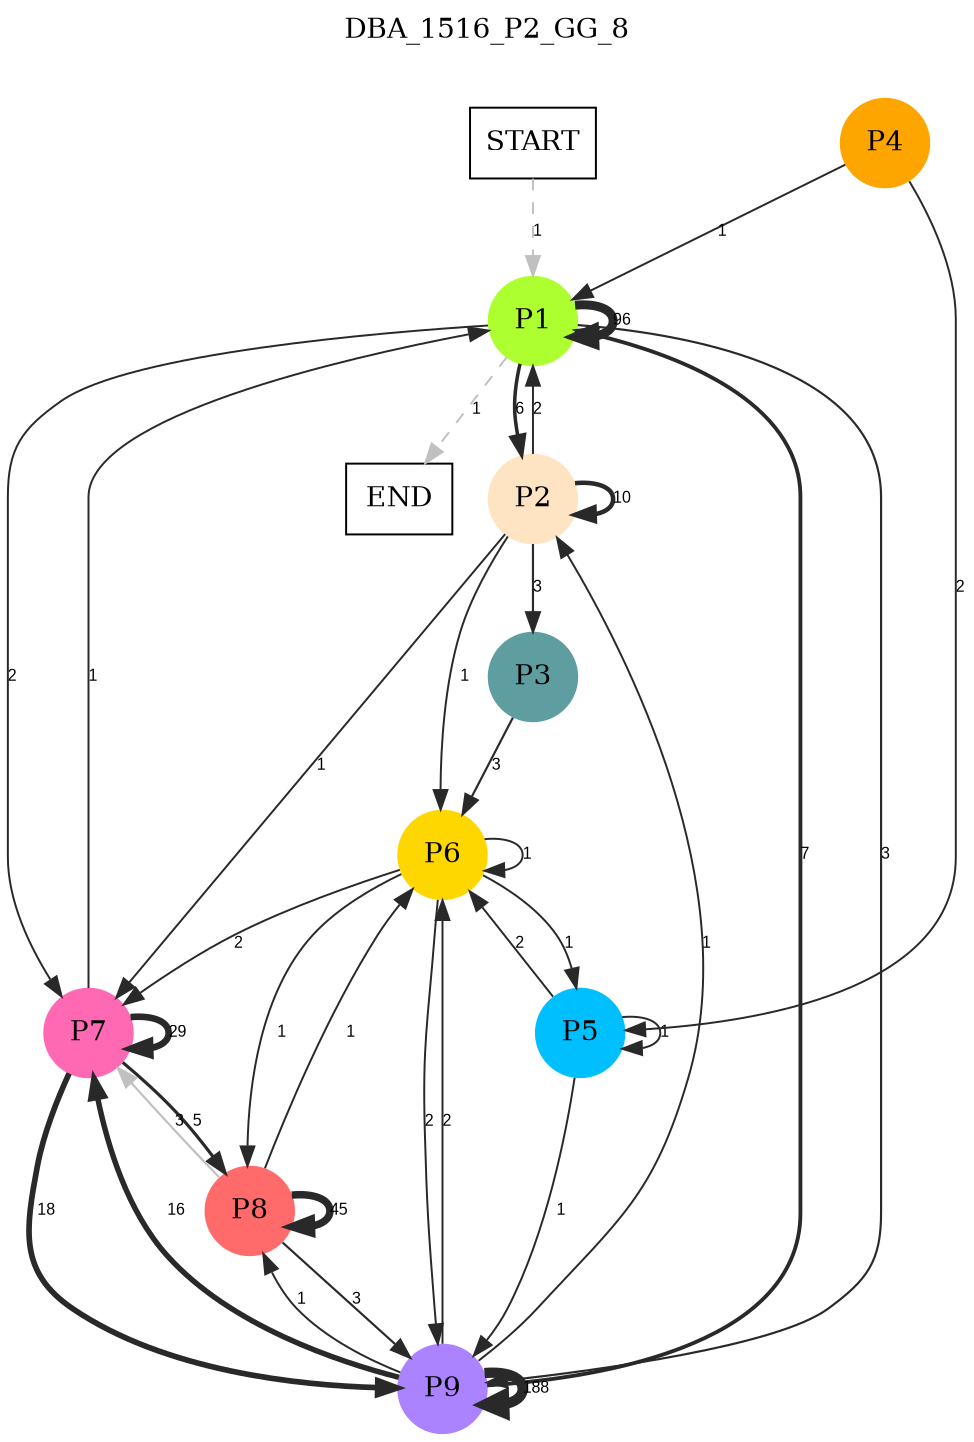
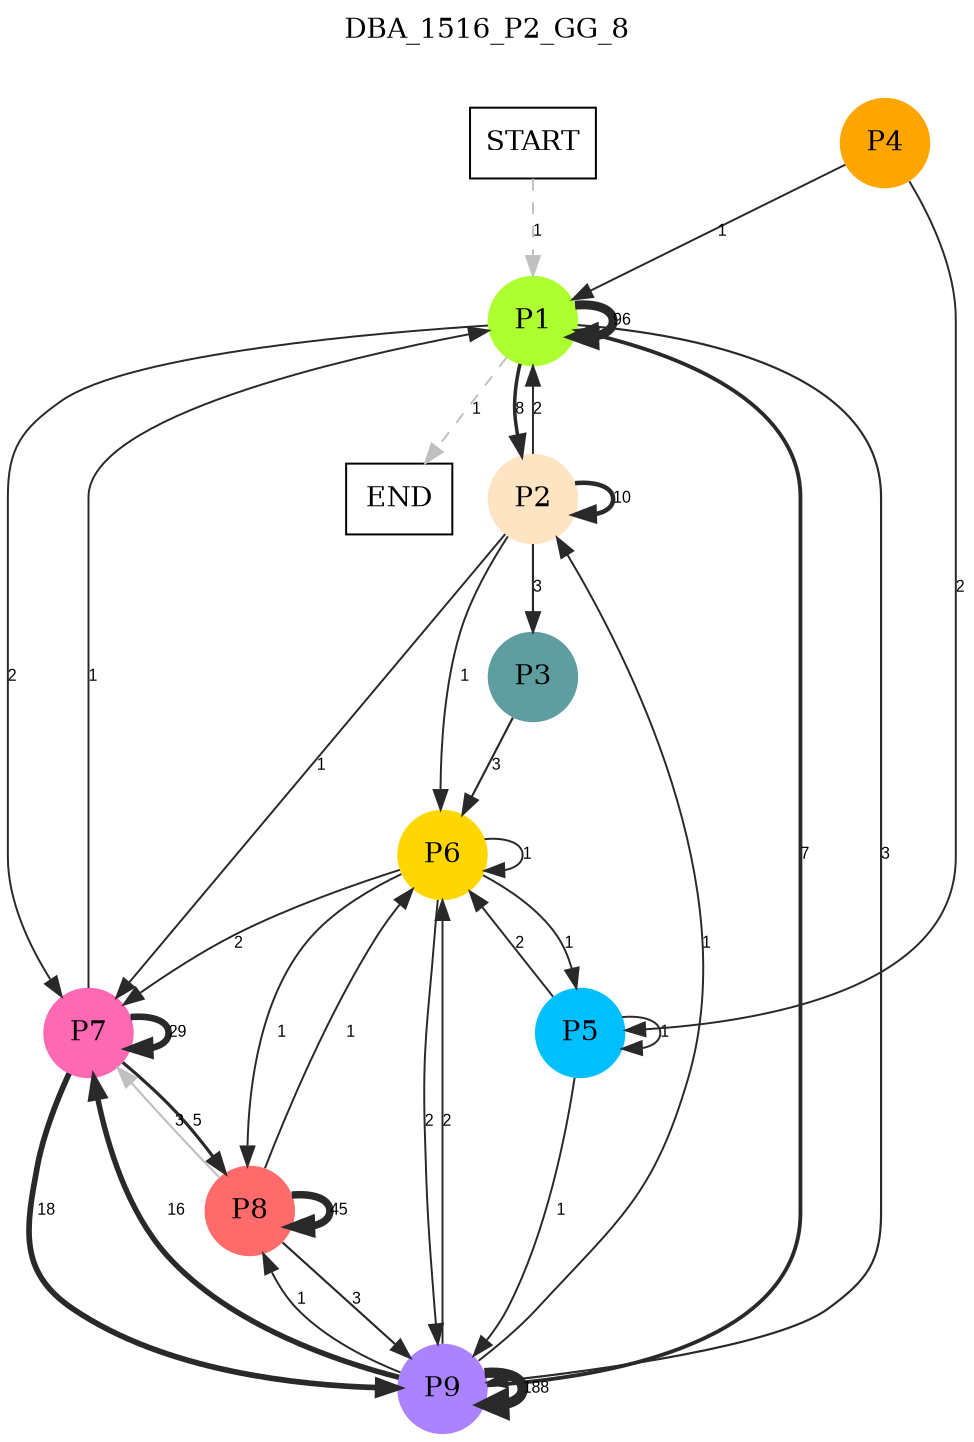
edge "P1" -> "P2": label "6" -> "8"
